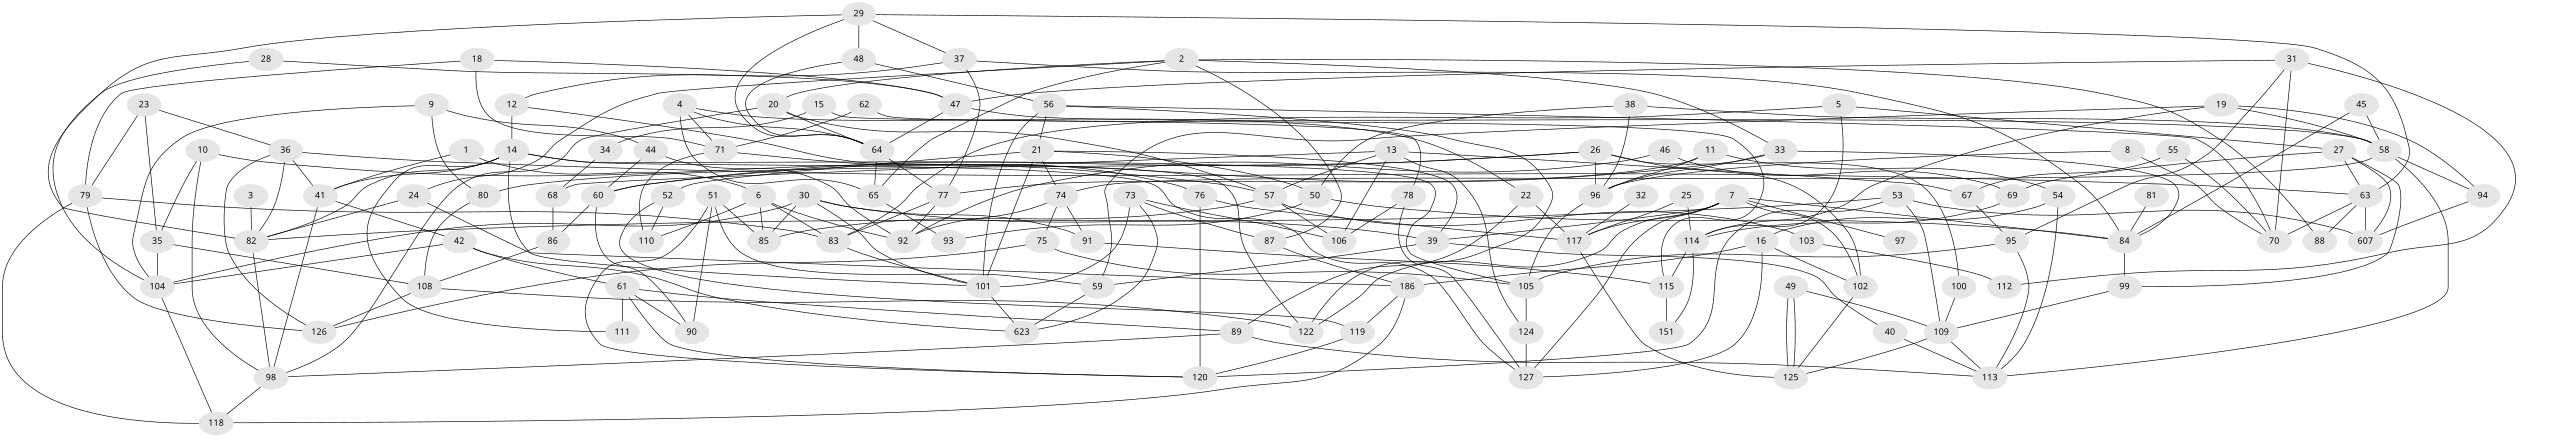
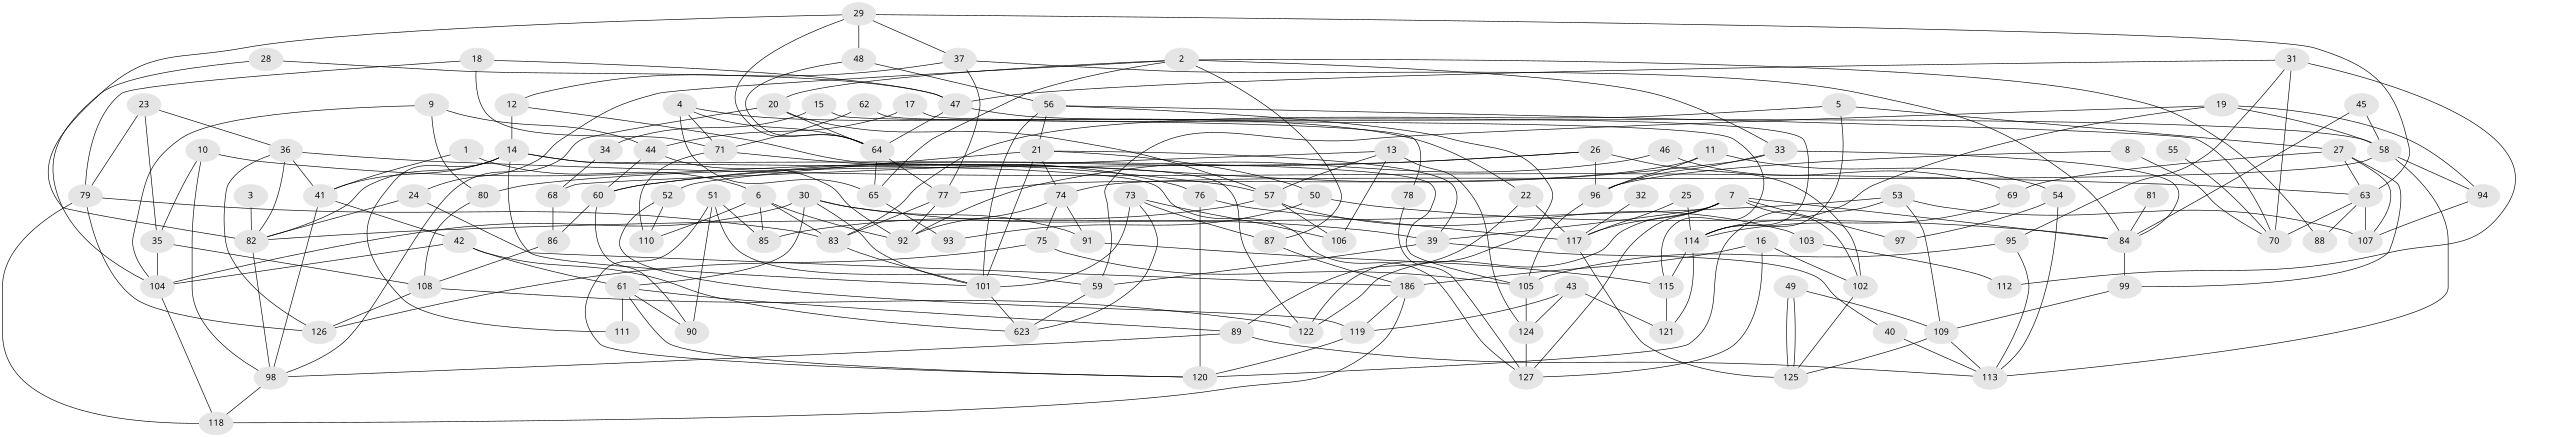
node "17": added
node "38": removed
node "67": removed
edge "78" -- "106": removed
edge "30" -- "85": now "30" -- "61"
edge "54" -- "16": now "54" -- "97"
node "607": label "607" -> "107"
node "43": added
node "100": removed
node "151": label "151" -> "121"
